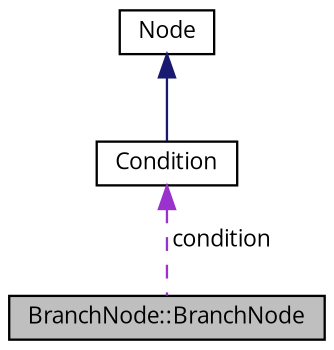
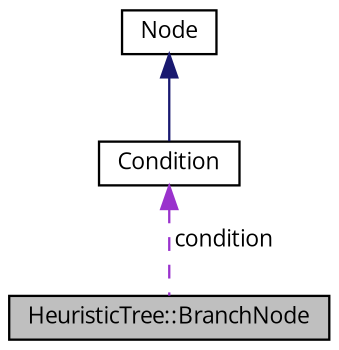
node "BranchNode::BranchNode": label "BranchNode::BranchNode" -> "HeuristicTree::BranchNode"
